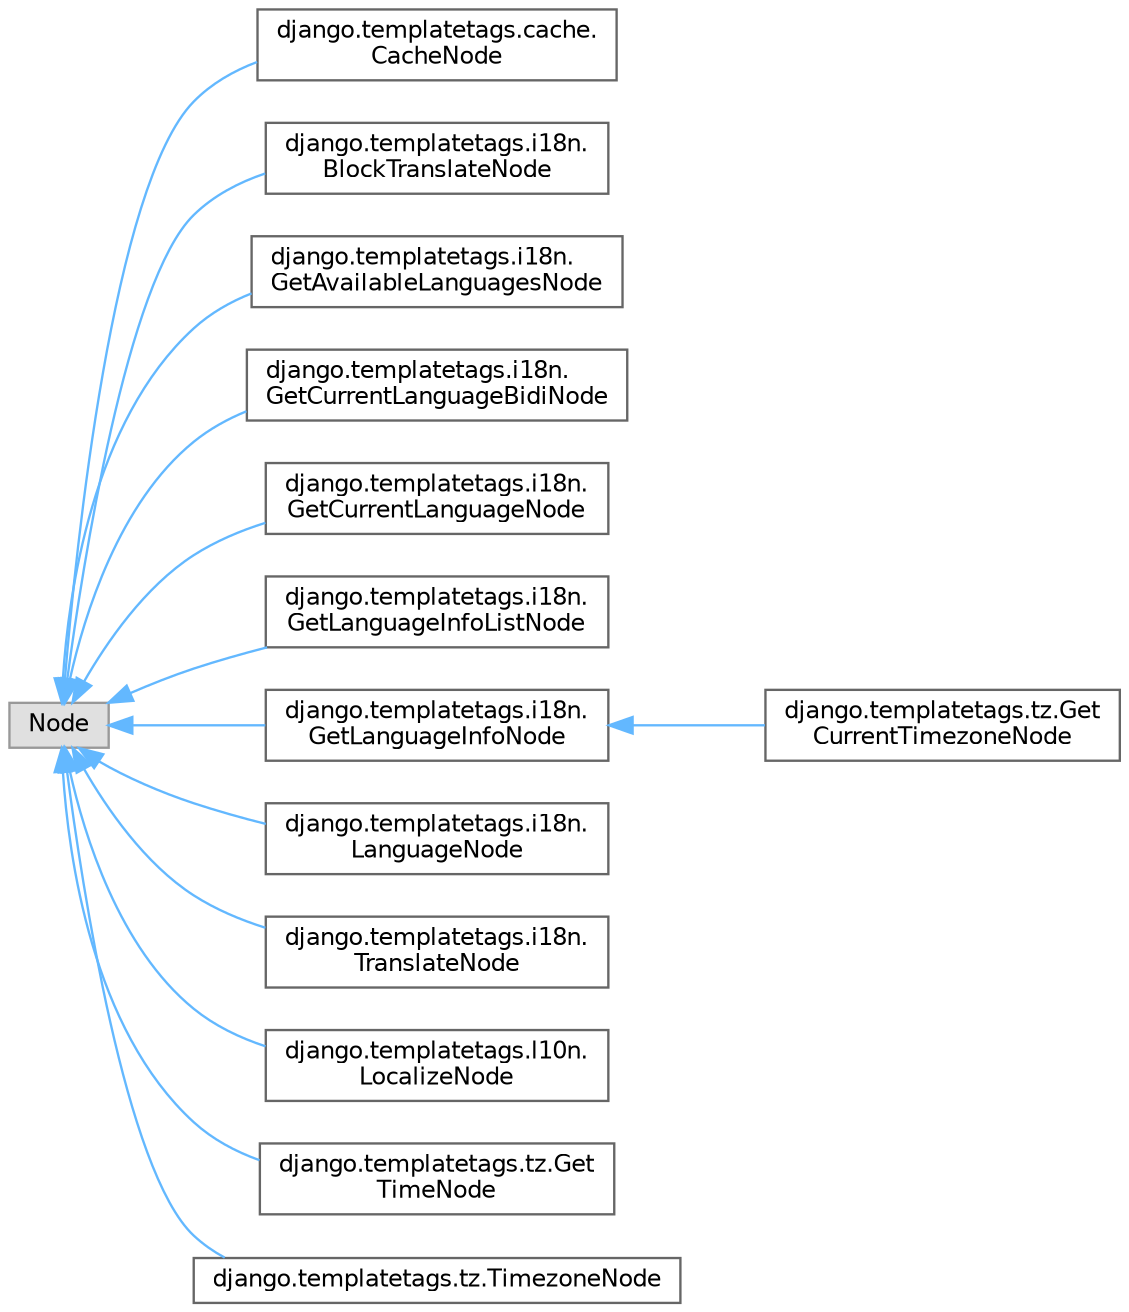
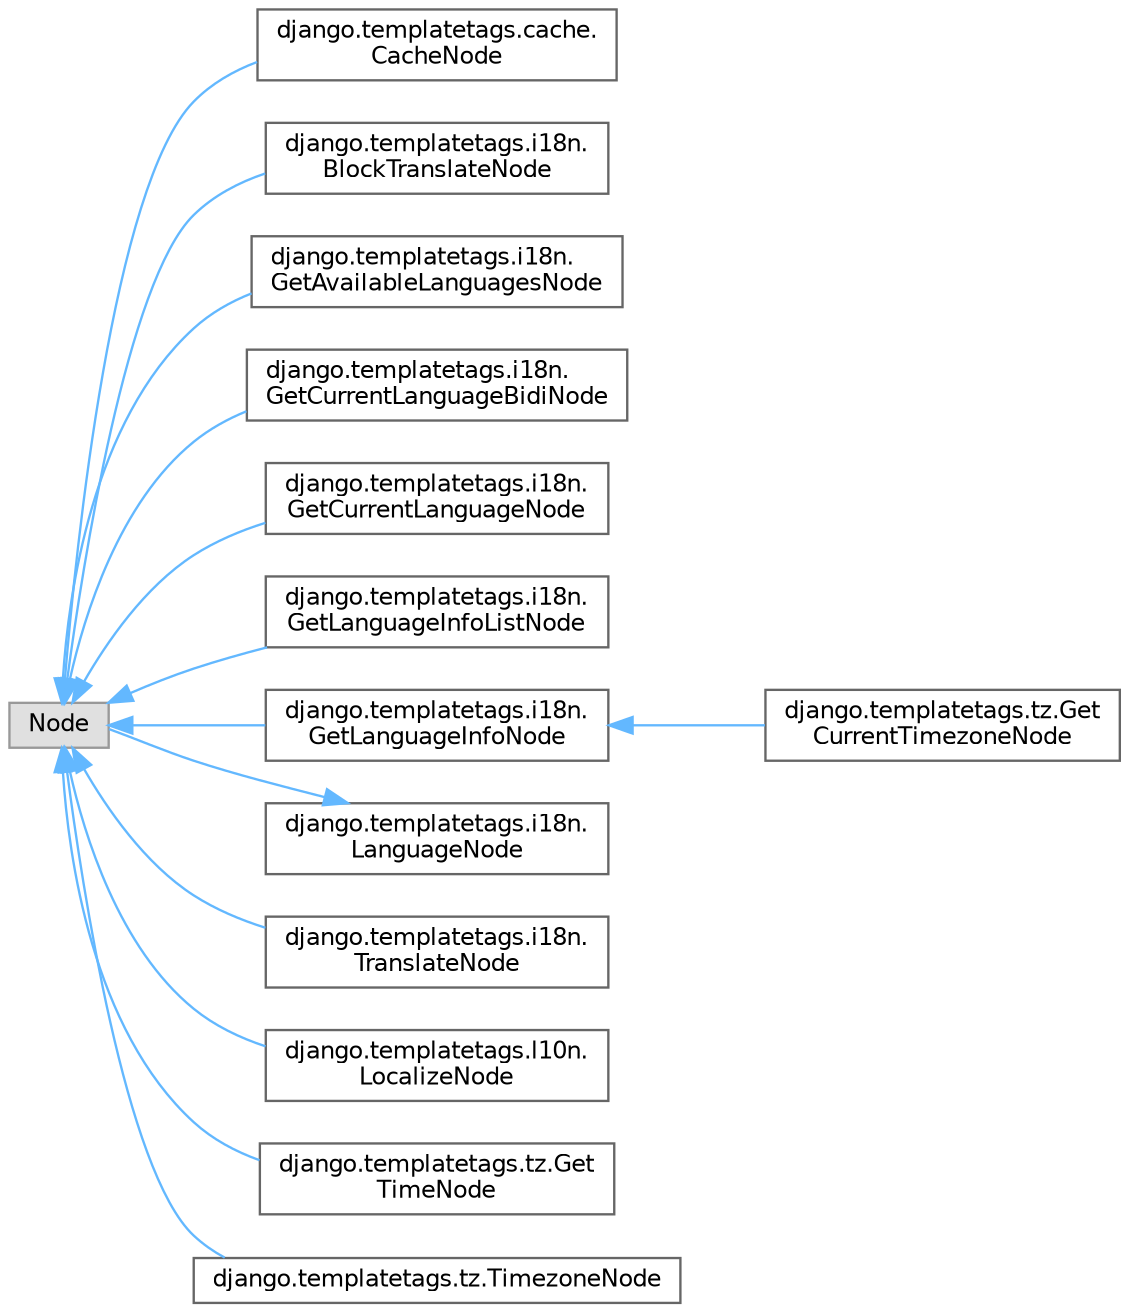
edge "django.templatetags.i18n. LanguageNode" -> "Node": reversed
